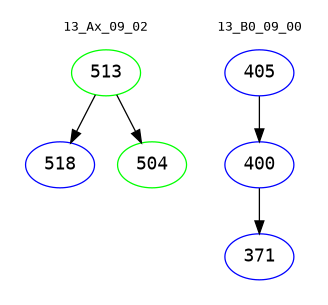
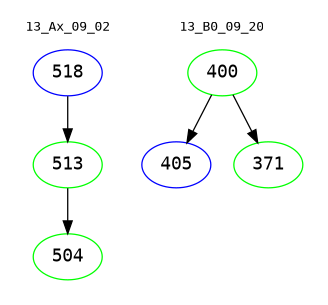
cluster "13_B0_09_00": label "13_B0_09_00" -> "13_B0_09_20"
edge "513" -> "518": reversed
edge "405" -> "400": reversed
node "400": color blue -> green
node "371": color blue -> green
